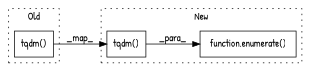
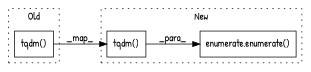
node "function.enumerate()": label "function.enumerate()" -> "enumerate.enumerate()"
